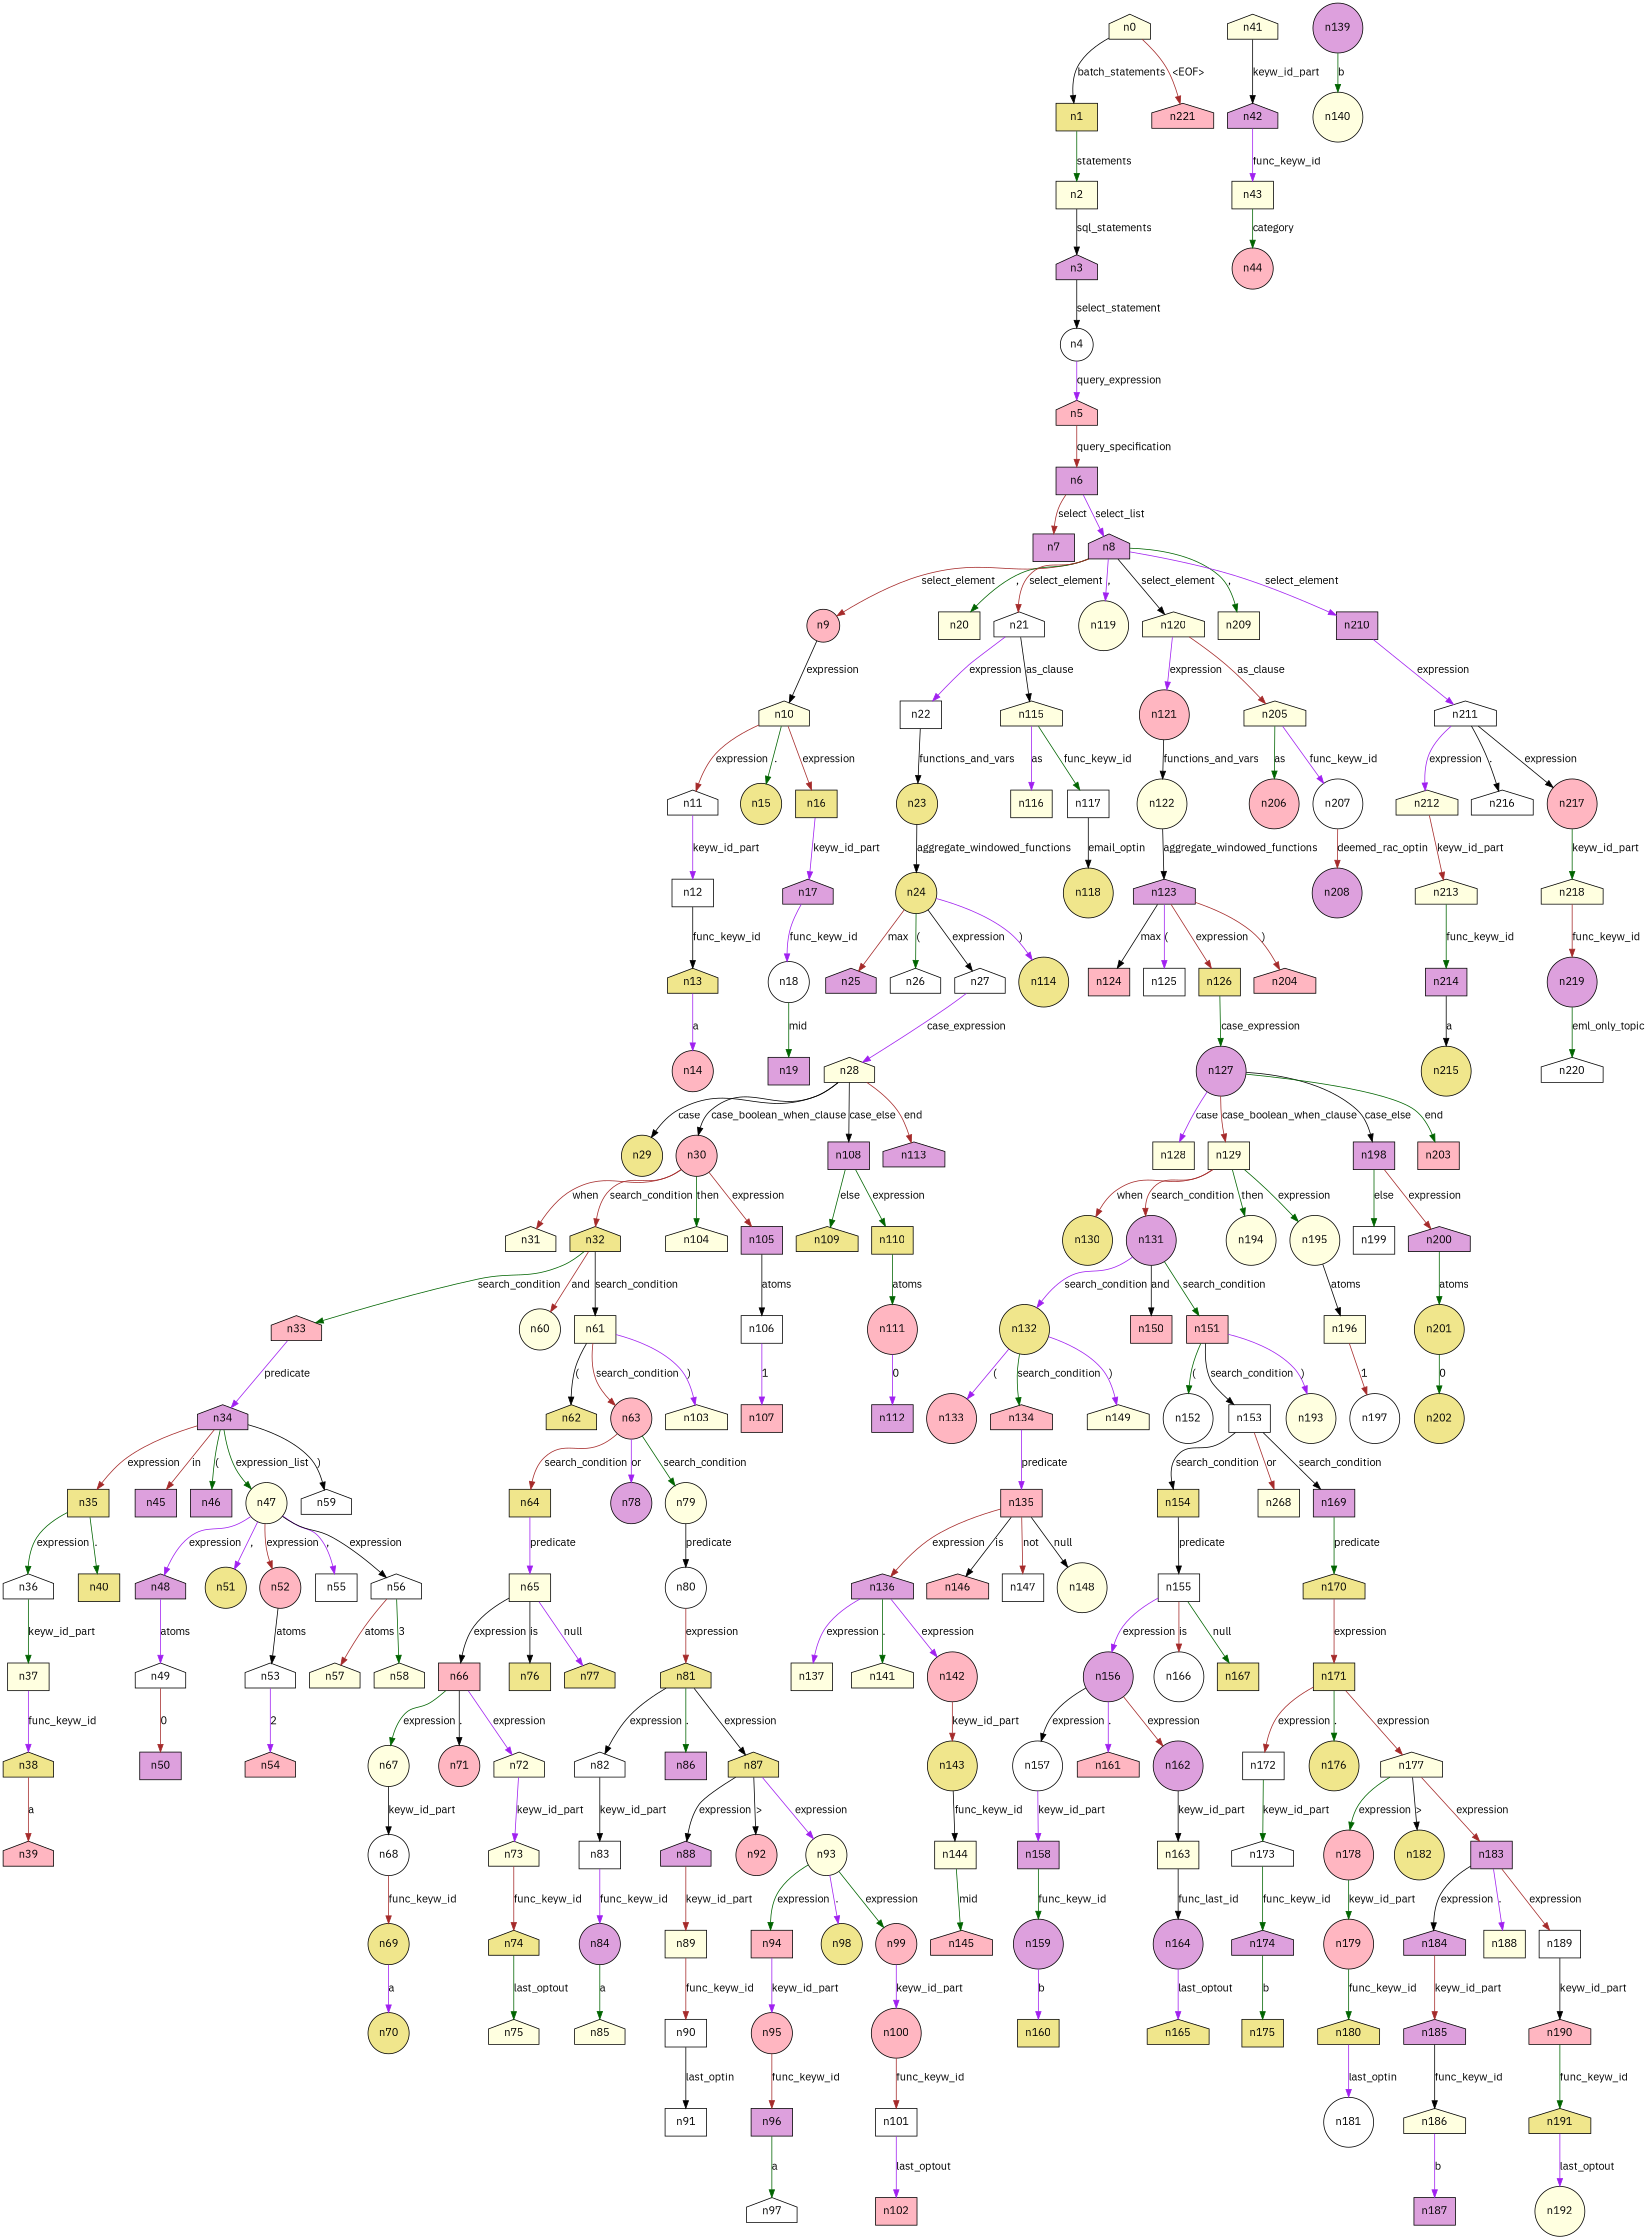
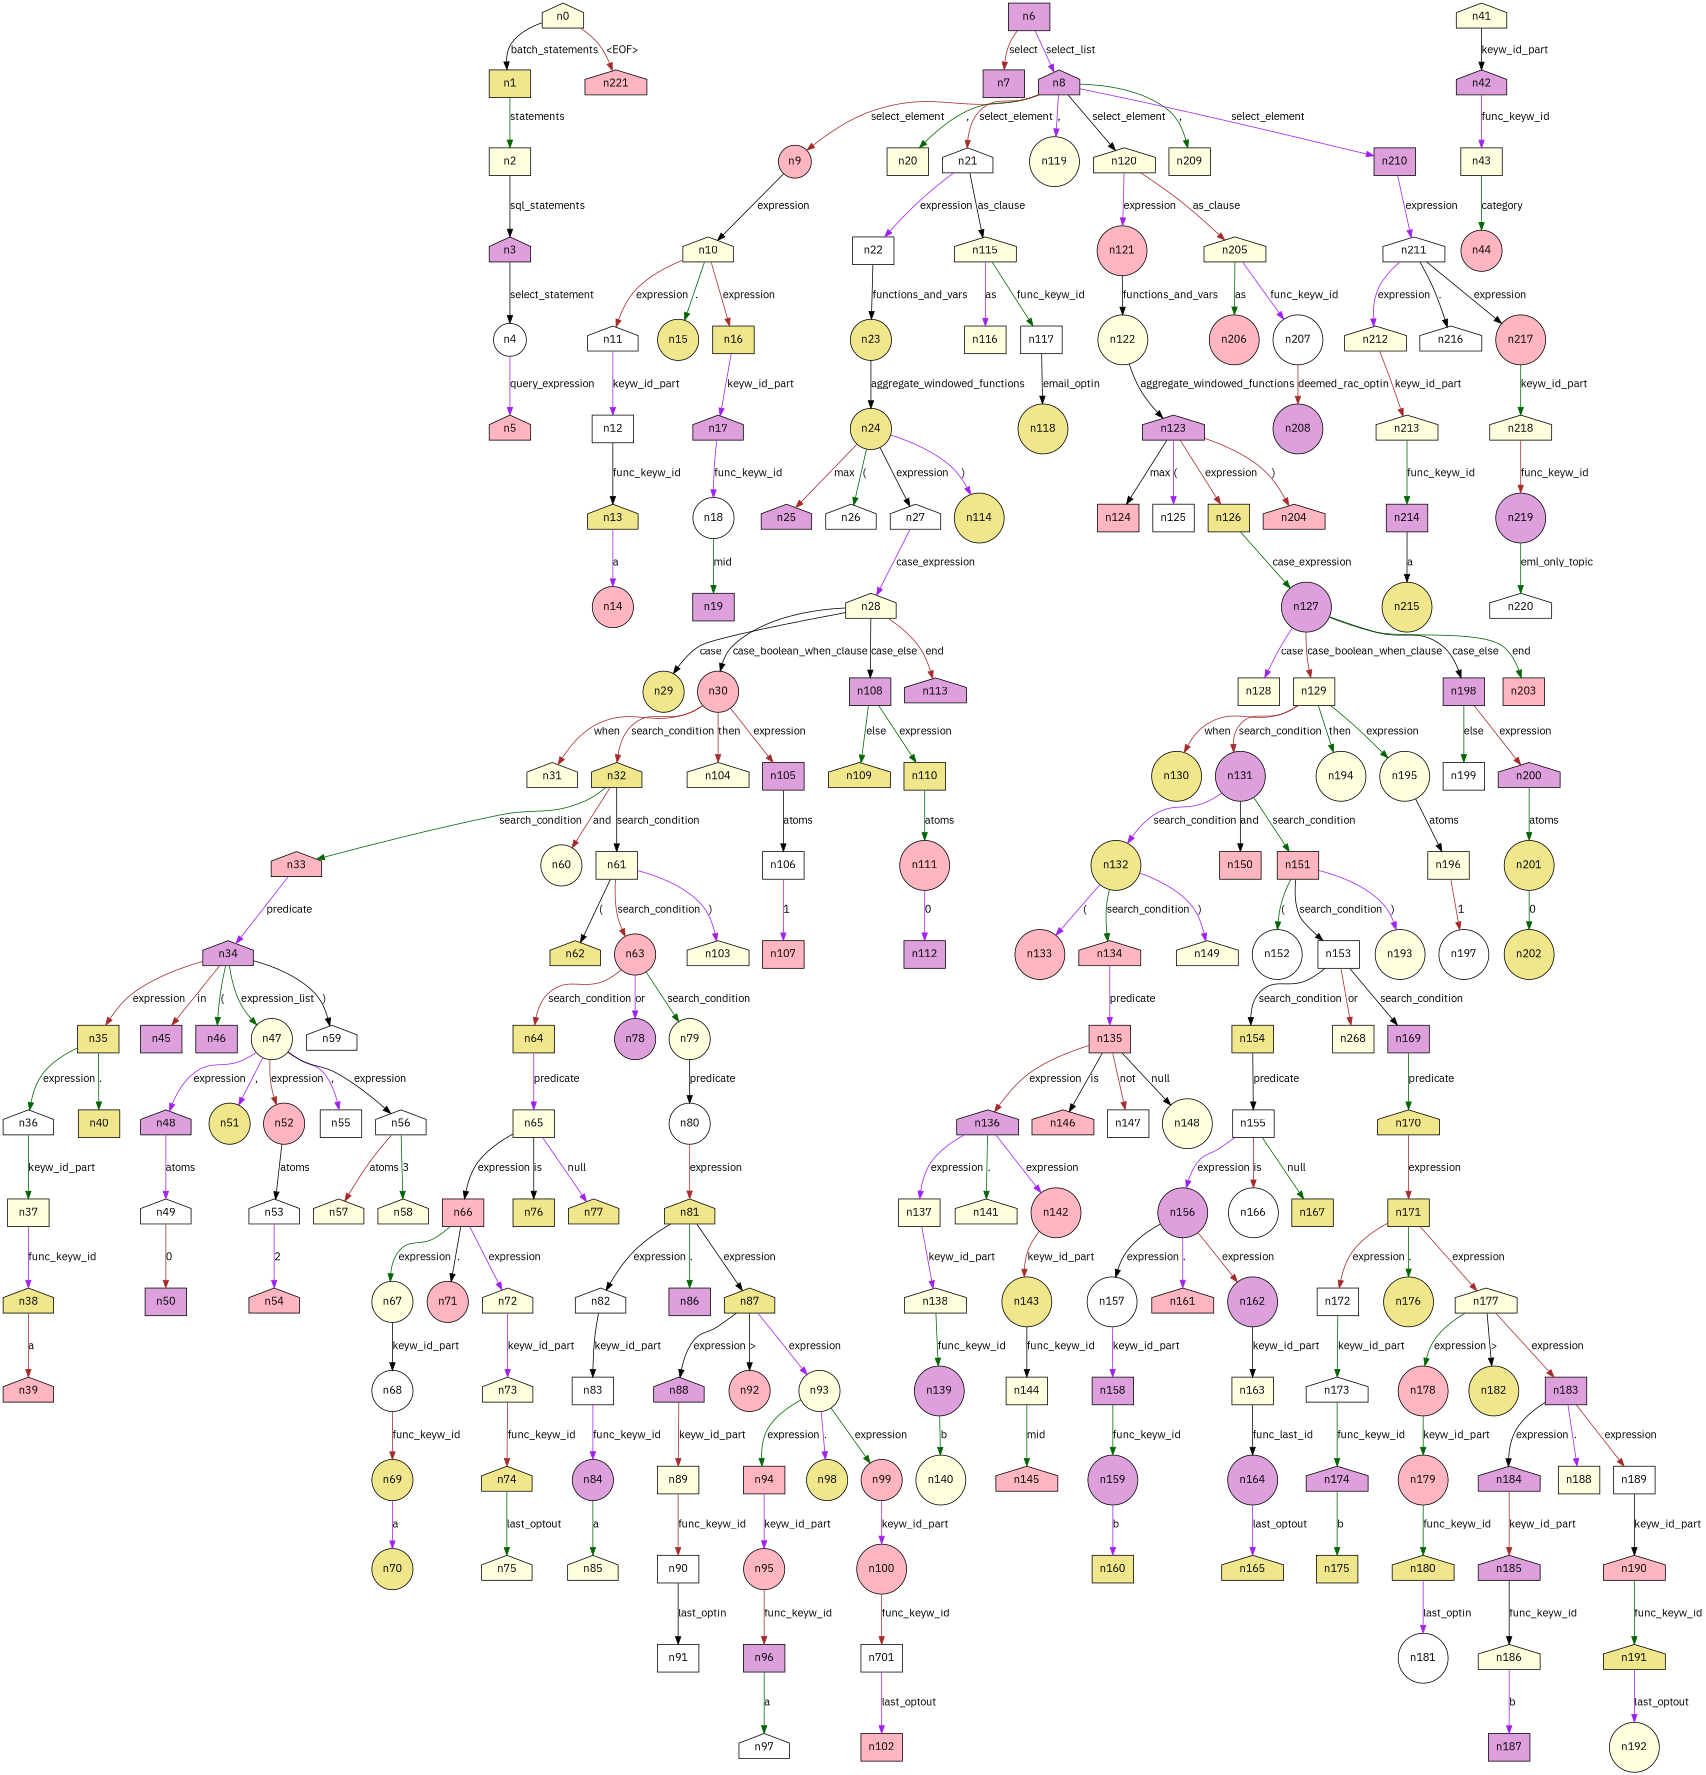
edge "n5" -> "n6": removed, label "query_specification"
edge "n30" -> "n104": color darkgreen -> brown
node "n138": added
node "n101": label "n101" -> "n701"
